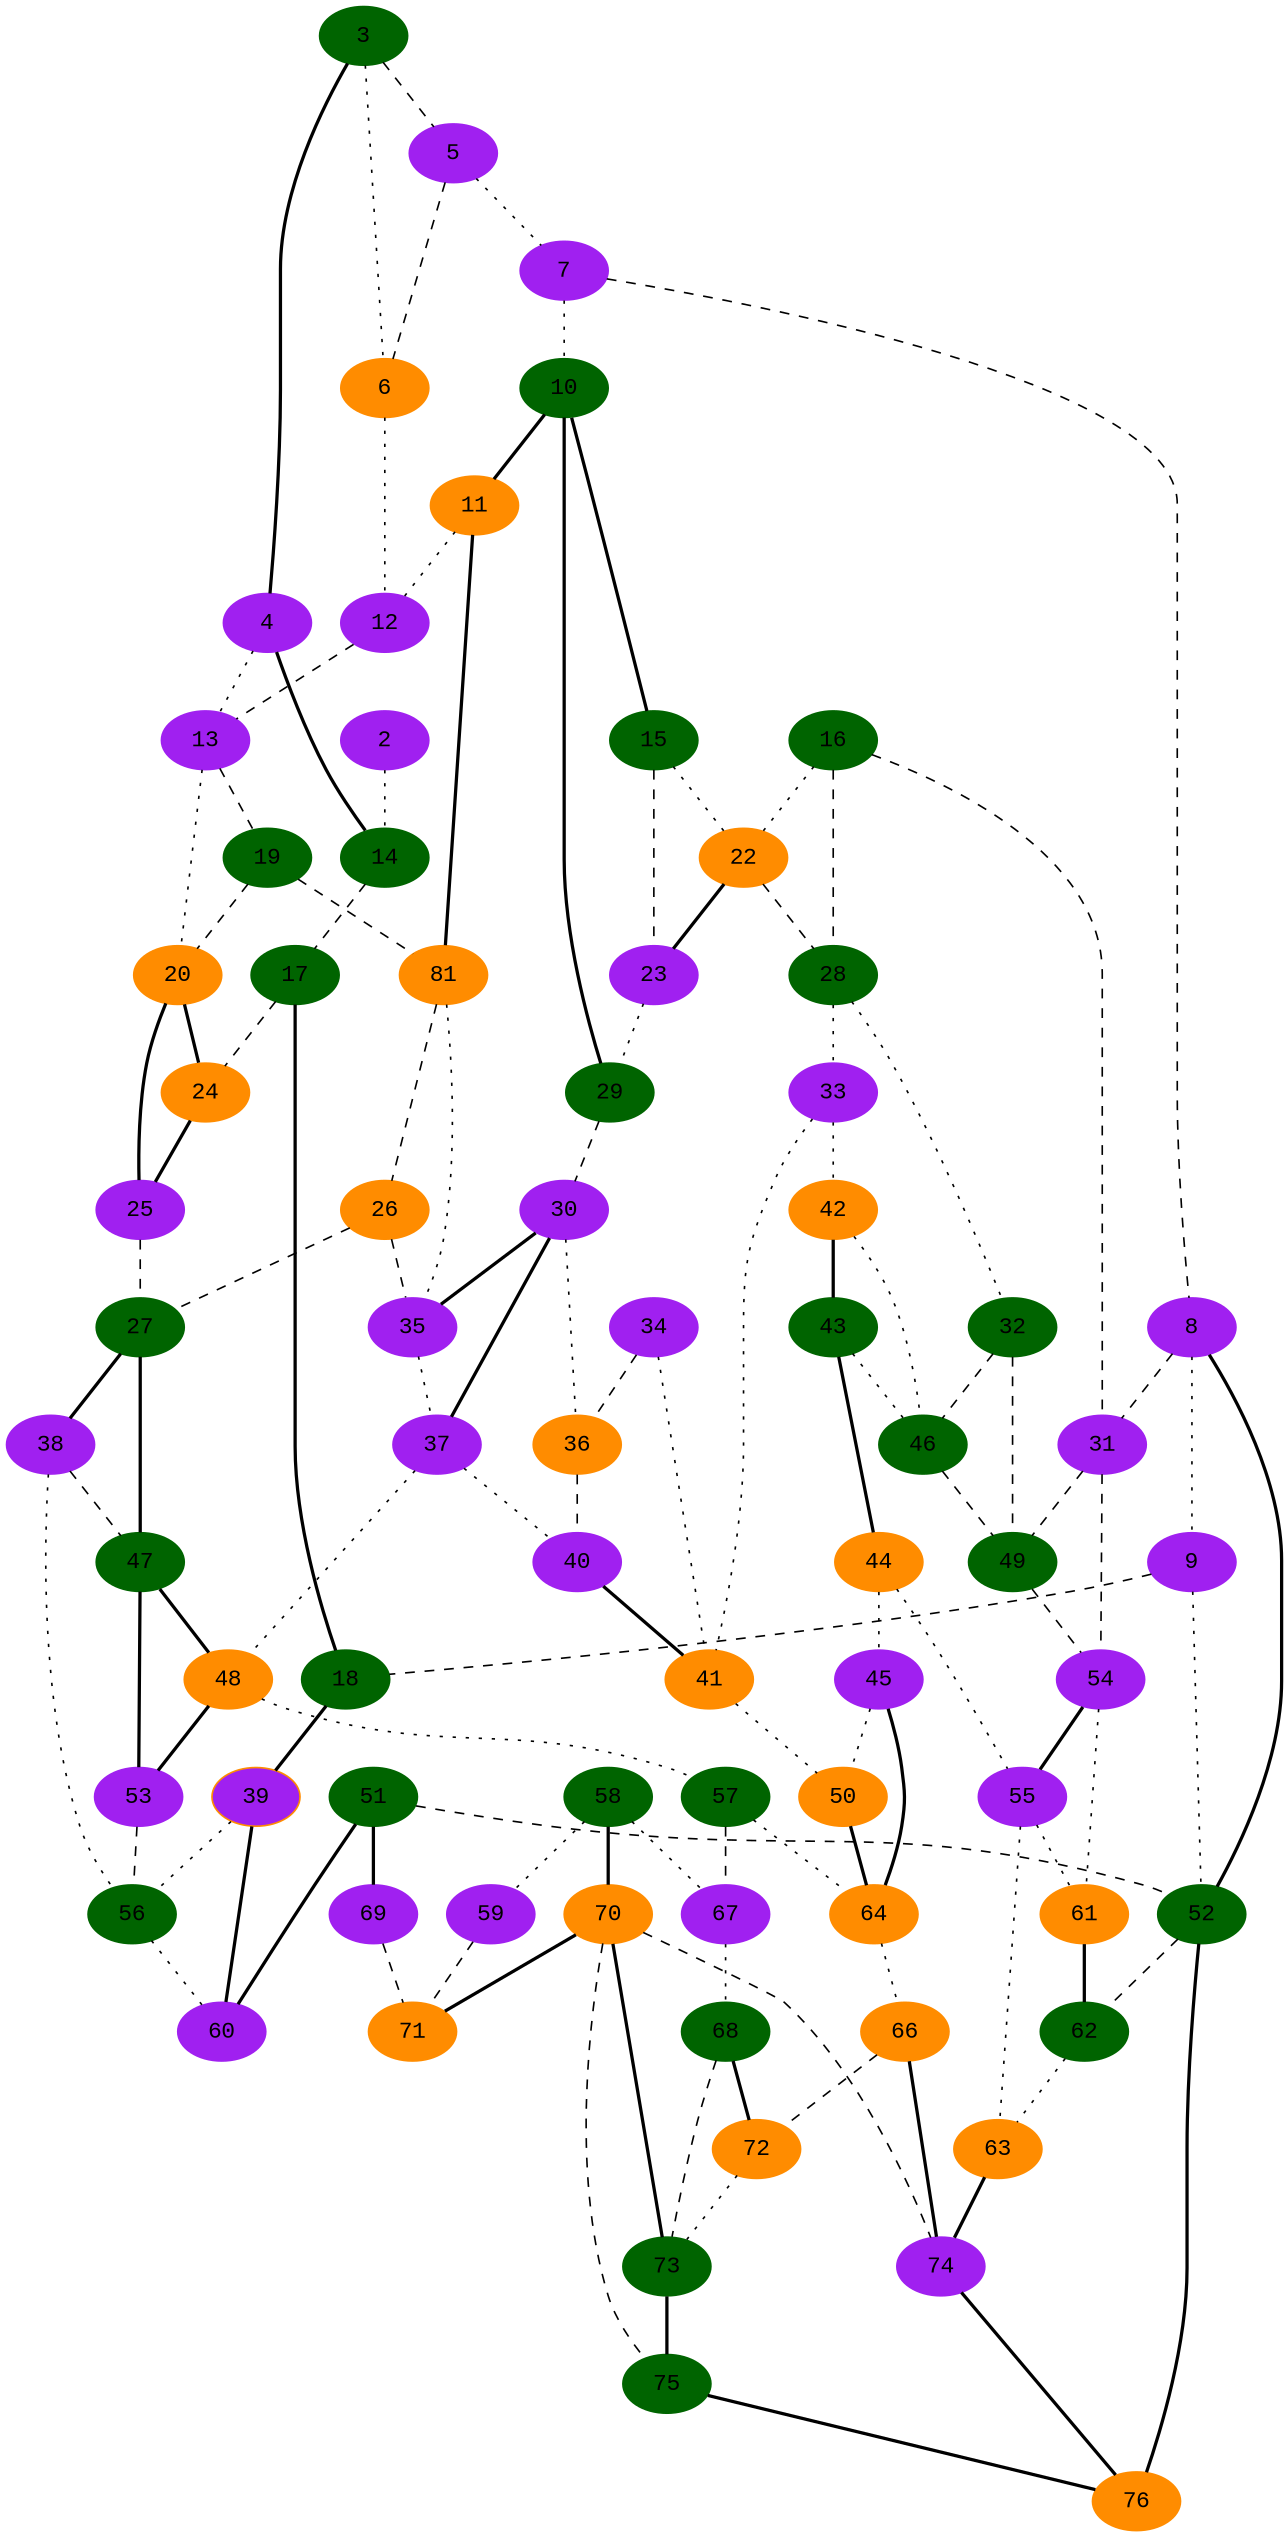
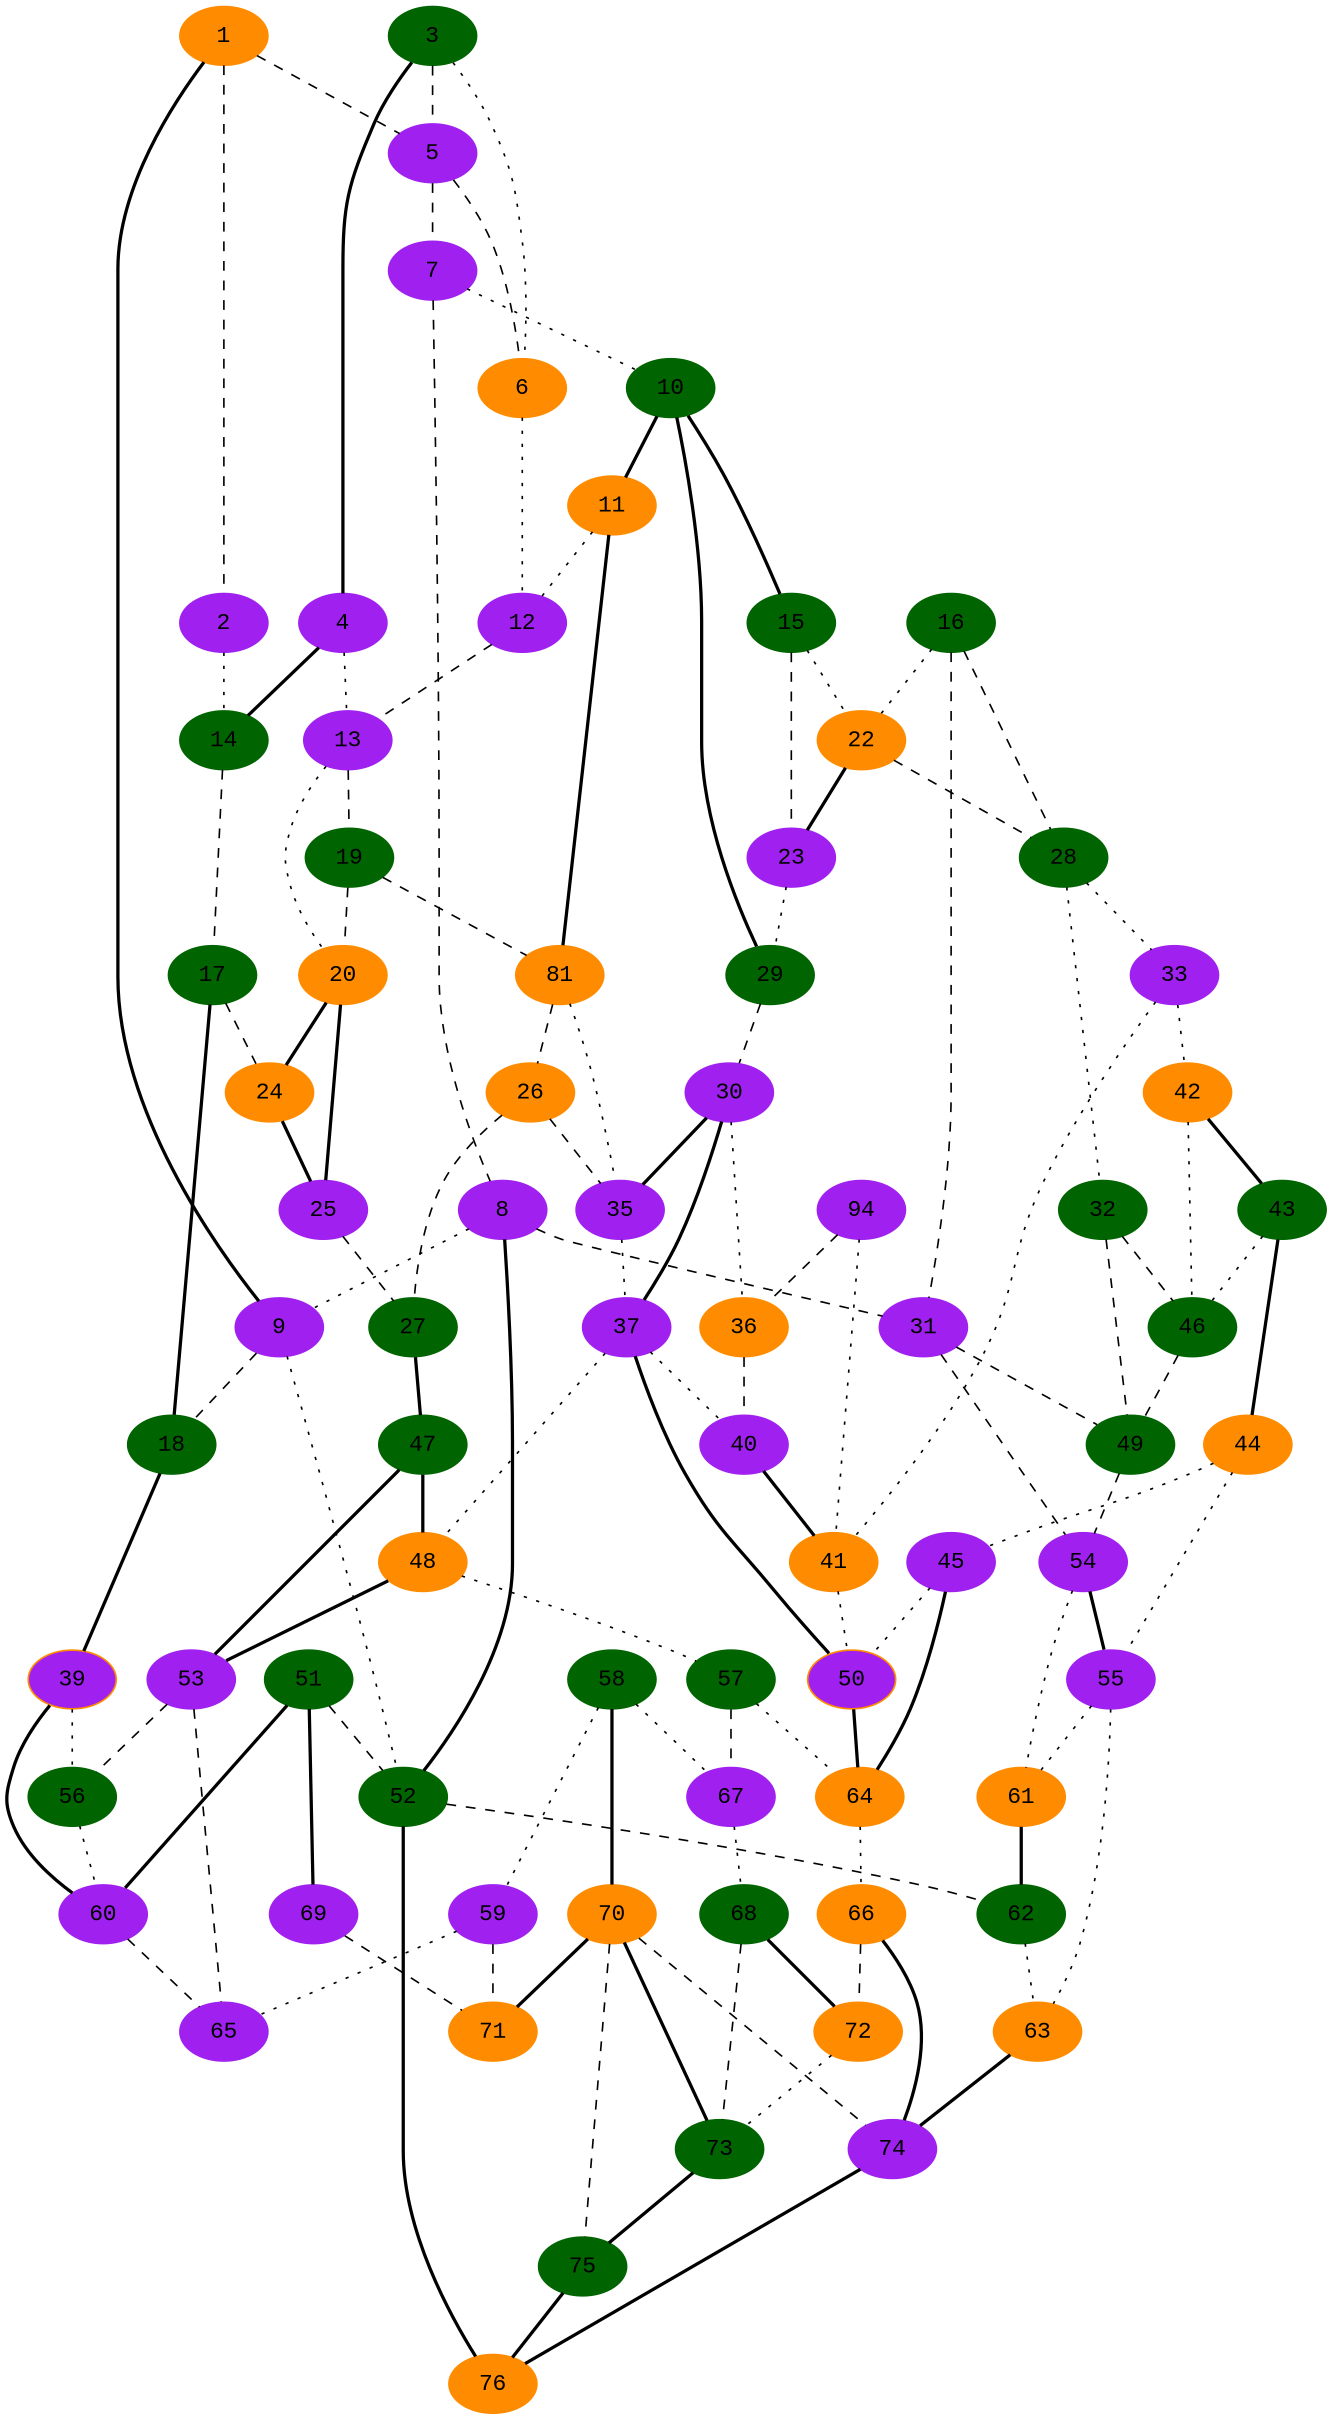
node "1": added
edge "5" -- "7": style dotted -> dashed
node "34": label "34" -> "94"
node "38": removed
edge "37" -- "50": added
node "50": fillcolor darkorange -> purple
node "65": added
